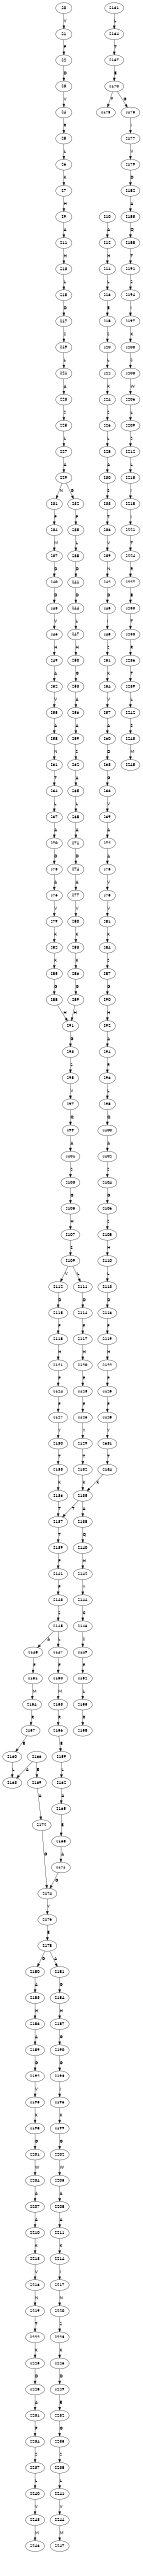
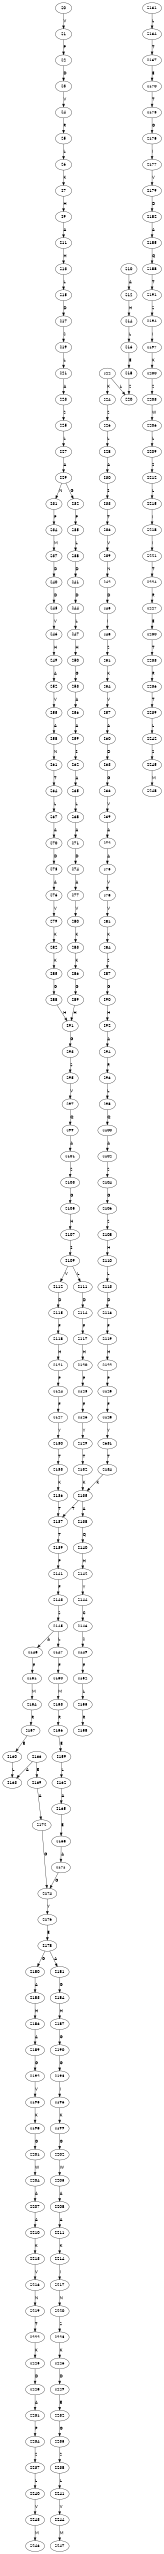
edge "S170" -> "S175": now "S173" -> "S175"
edge "S20" -> "S22": reversed
